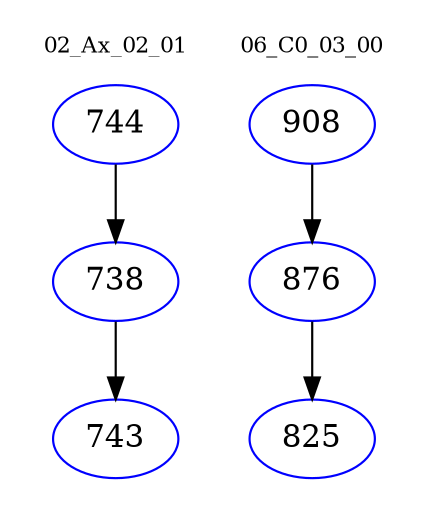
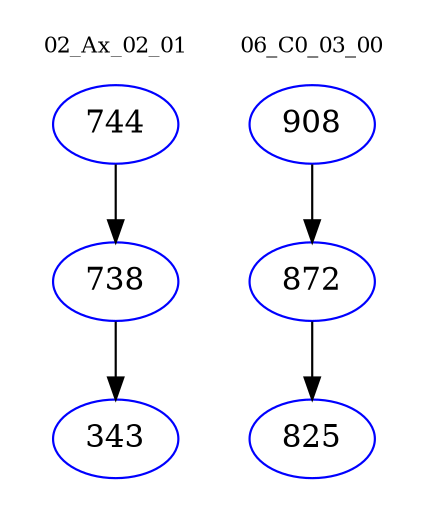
node "876": label "876" -> "872"
node "743": label "743" -> "343"
